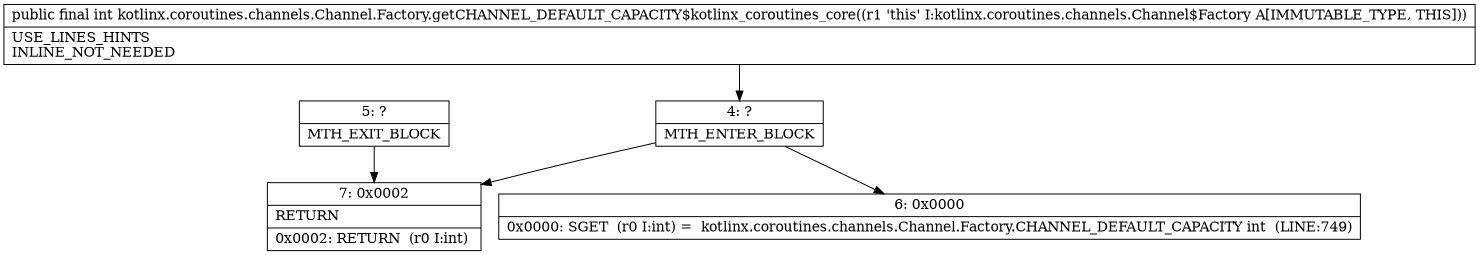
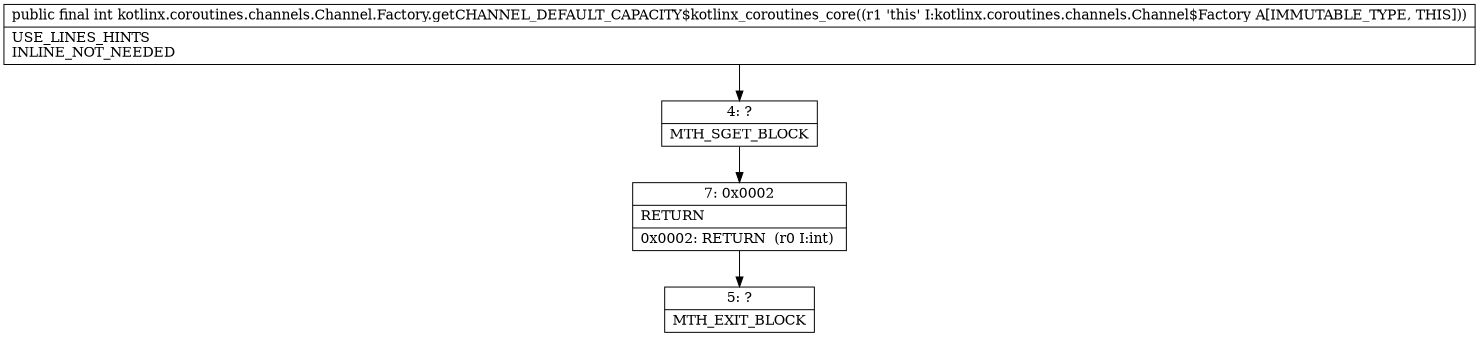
node "4: ?": text "MTH_ENTER_BLOCK" -> "MTH_SGET_BLOCK"
edge "5: ?" -> "7: 0x0002": reversed
node "6: 0x0000": removed
